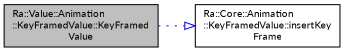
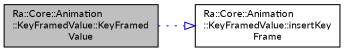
node "Ra::Value::Animation ::KeyFramedValue::KeyFramed Value": label "Ra::Value::Animation ::KeyFramedValue::KeyFramed Value" -> "Ra::Core::Animation ::KeyFramedValue::KeyFramed Value"
